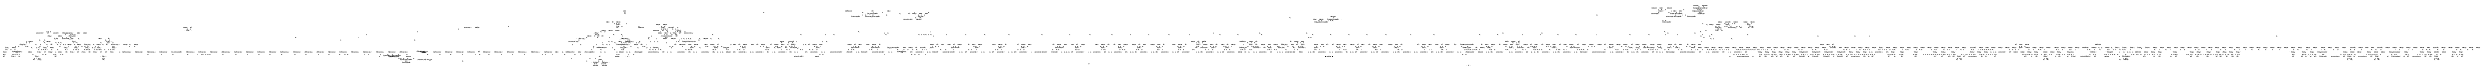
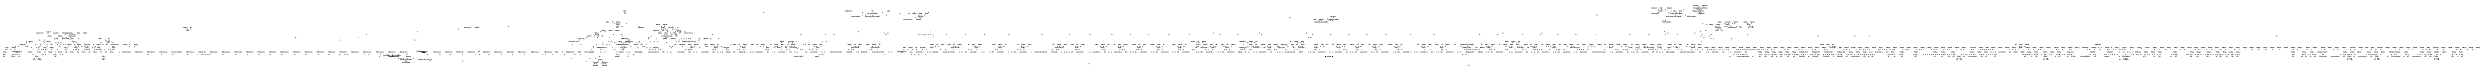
node "(Call,obj_tptr=tptr+sizeof(struct rsvp_object_header))": removed
